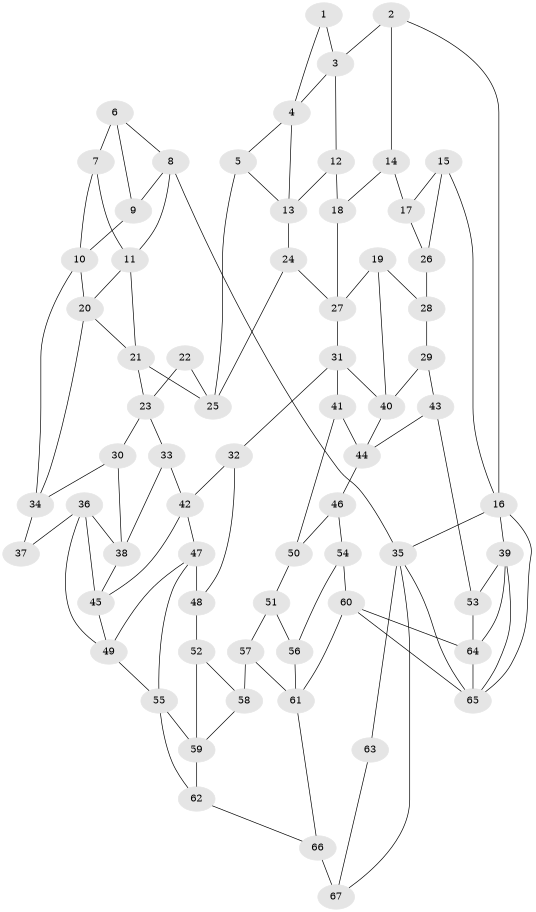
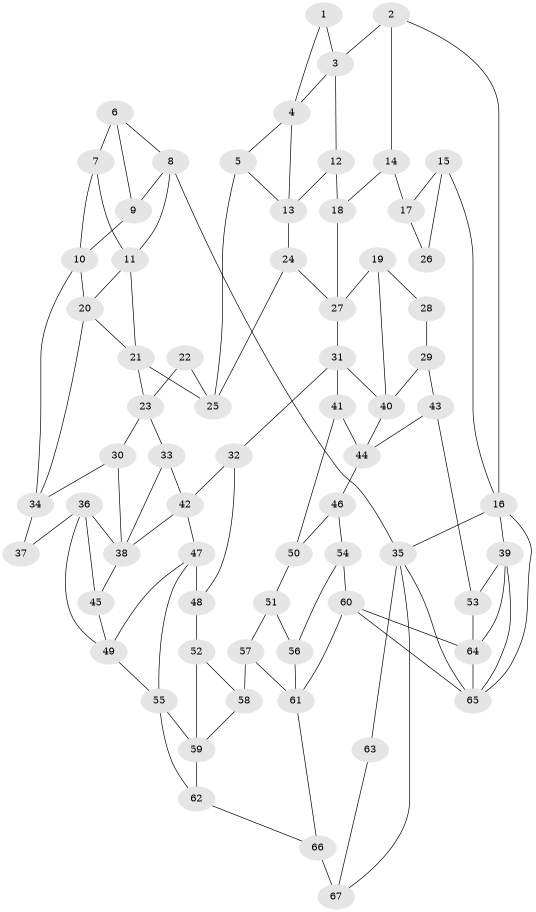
edge "26" -- "28": removed
edge "42" -- "45": now "42" -- "38"
